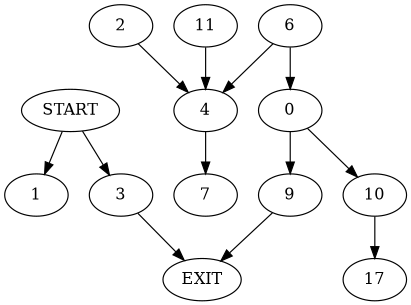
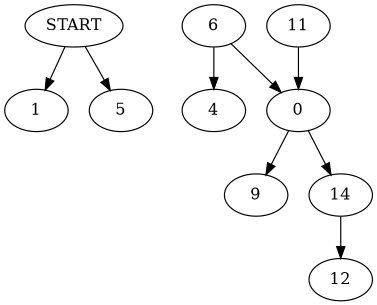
node "2": removed
edge "11" -> "4": now "11" -> "0"
node "3": label "3" -> "5"
node "7": removed
node "10": label "10" -> "14"
node "EXIT": removed
node "17": label "17" -> "12"
